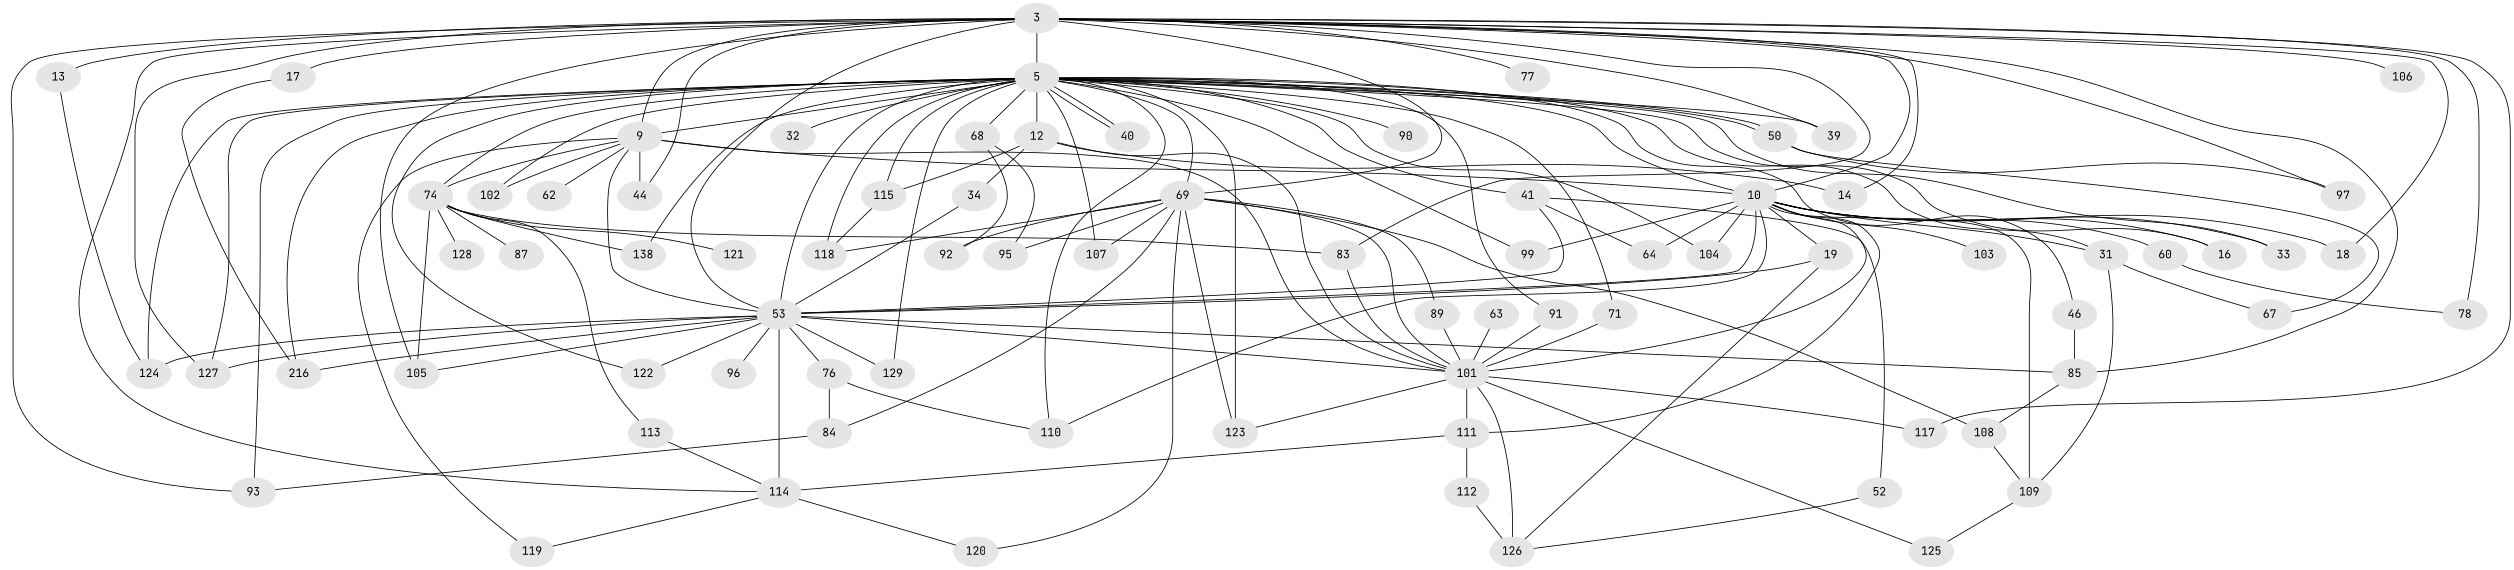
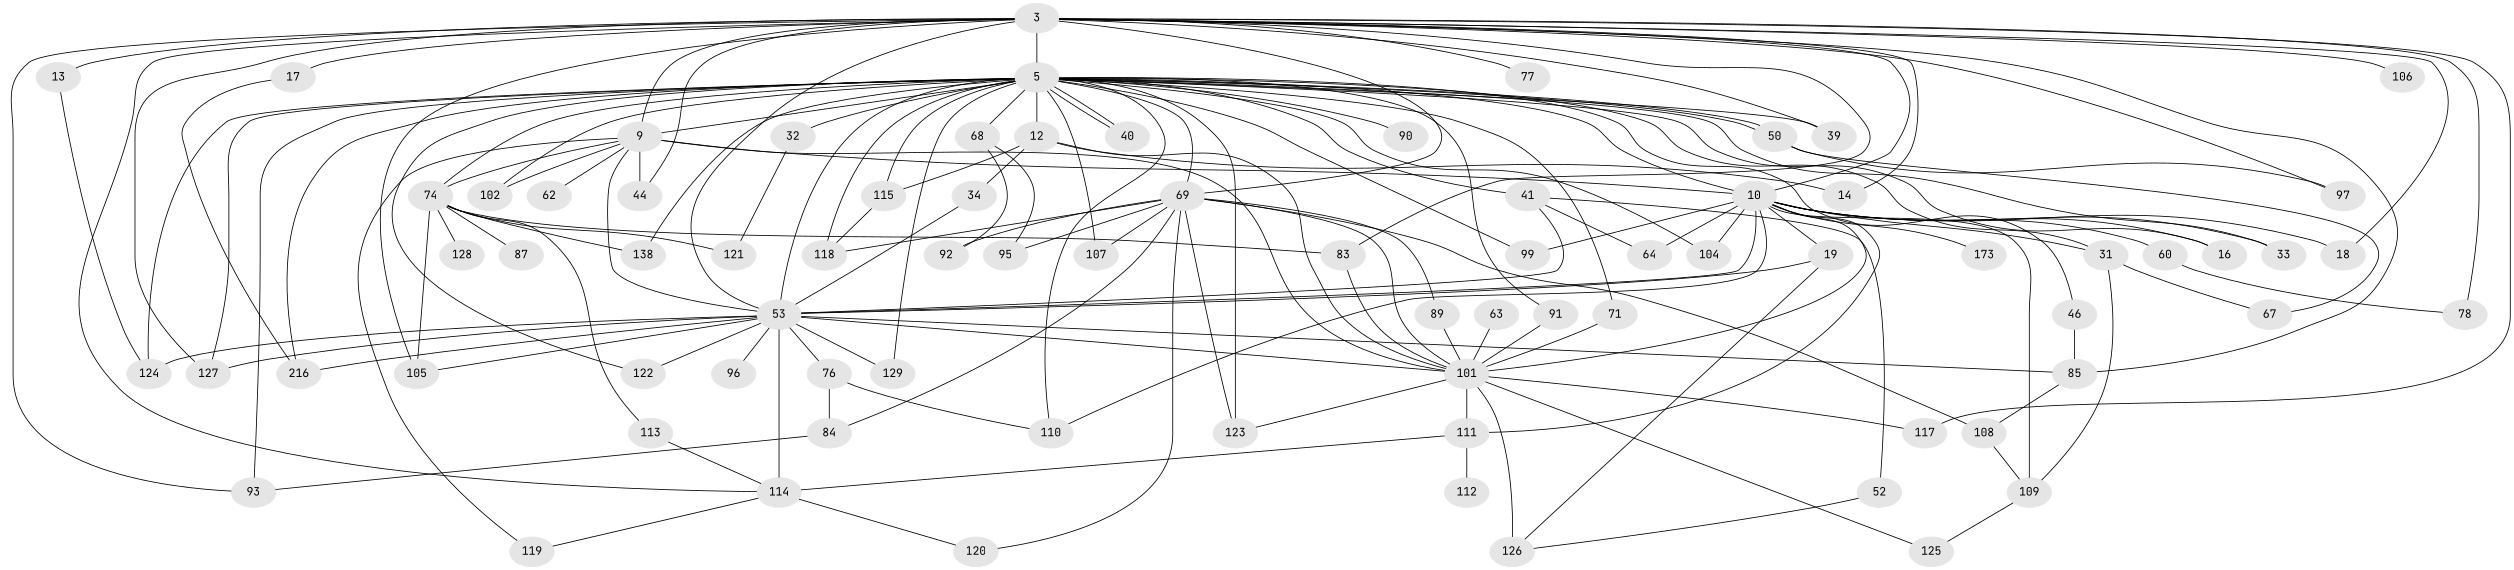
edge "32" -- "121": added
node "103": label "103" -> "173"
edge "112" -- "126": removed
